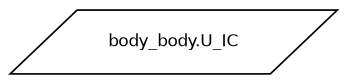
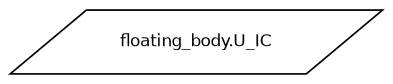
node "body_body.U_IC": label "body_body.U_IC" -> "floating_body.U_IC"
